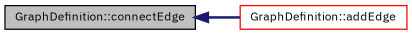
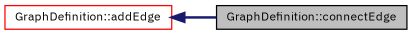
edge "GraphDefinition::addEdge" -> "GraphDefinition::connectEdge": reversed
